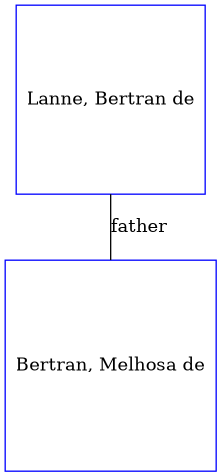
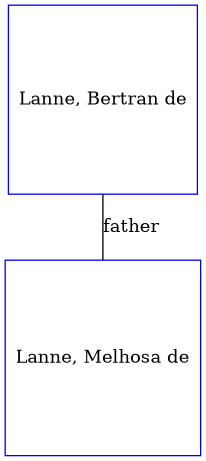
node "Bertran, Melhosa de": label "Bertran, Melhosa de" -> "Lanne, Melhosa de"
